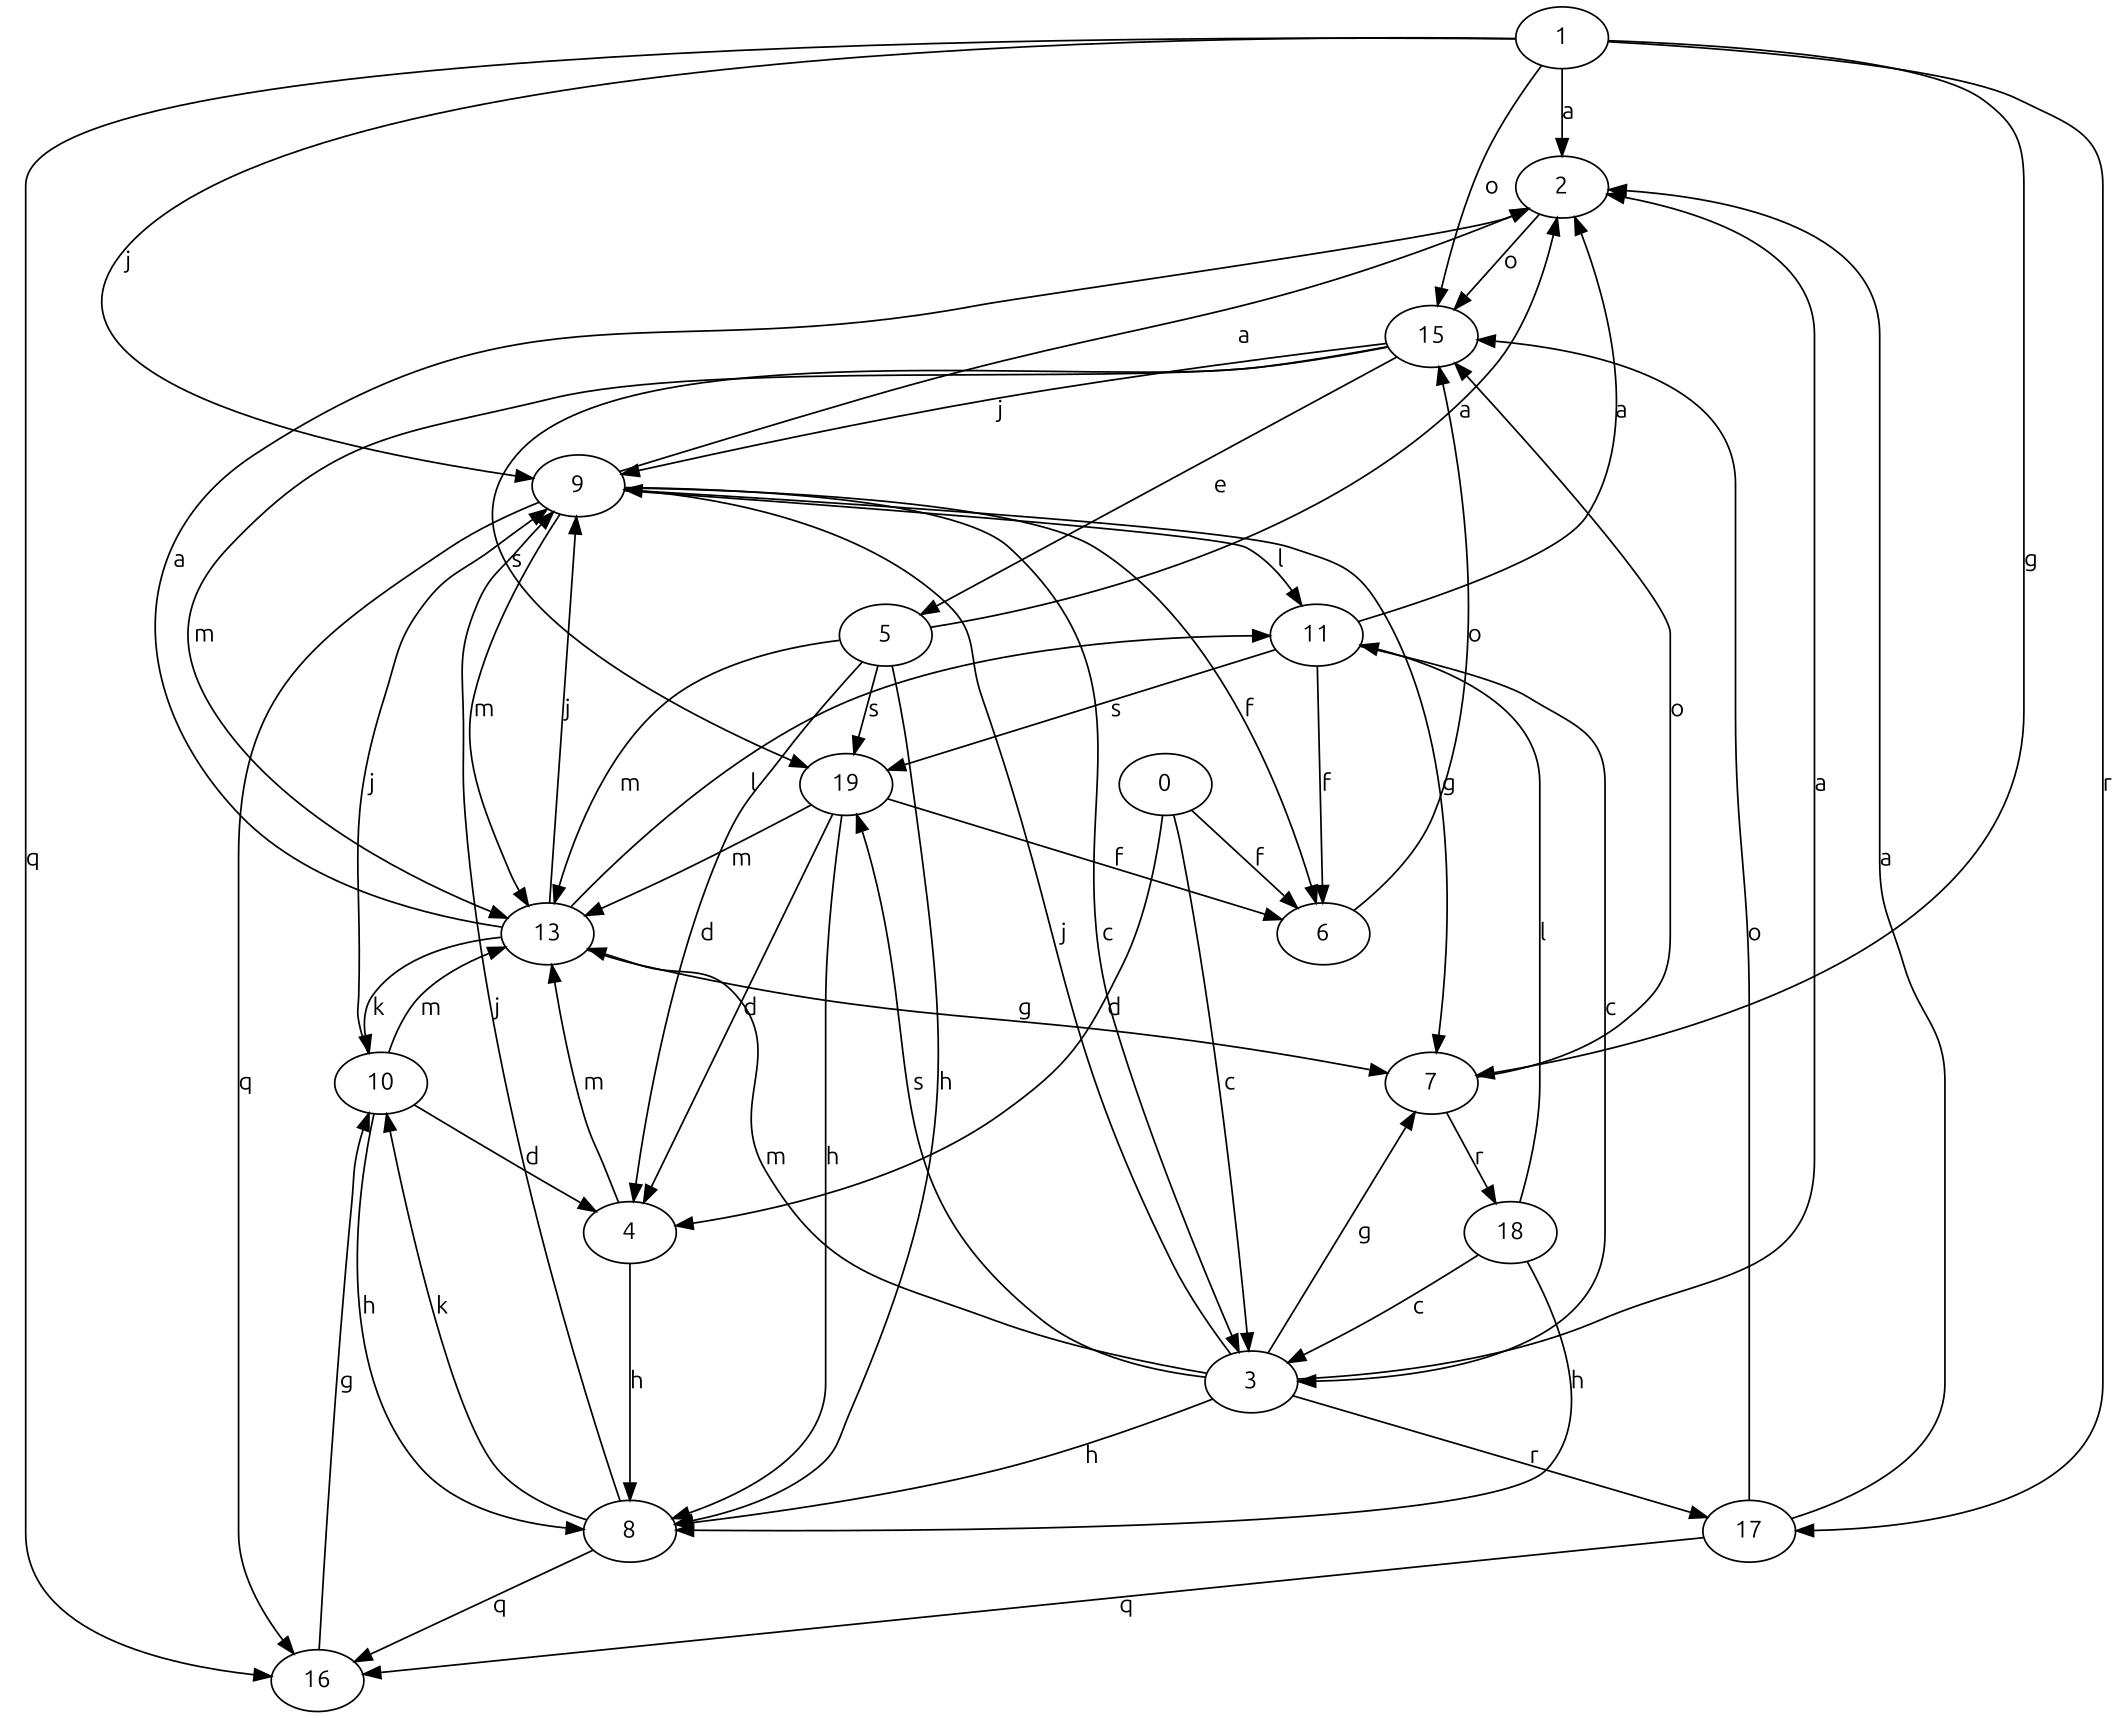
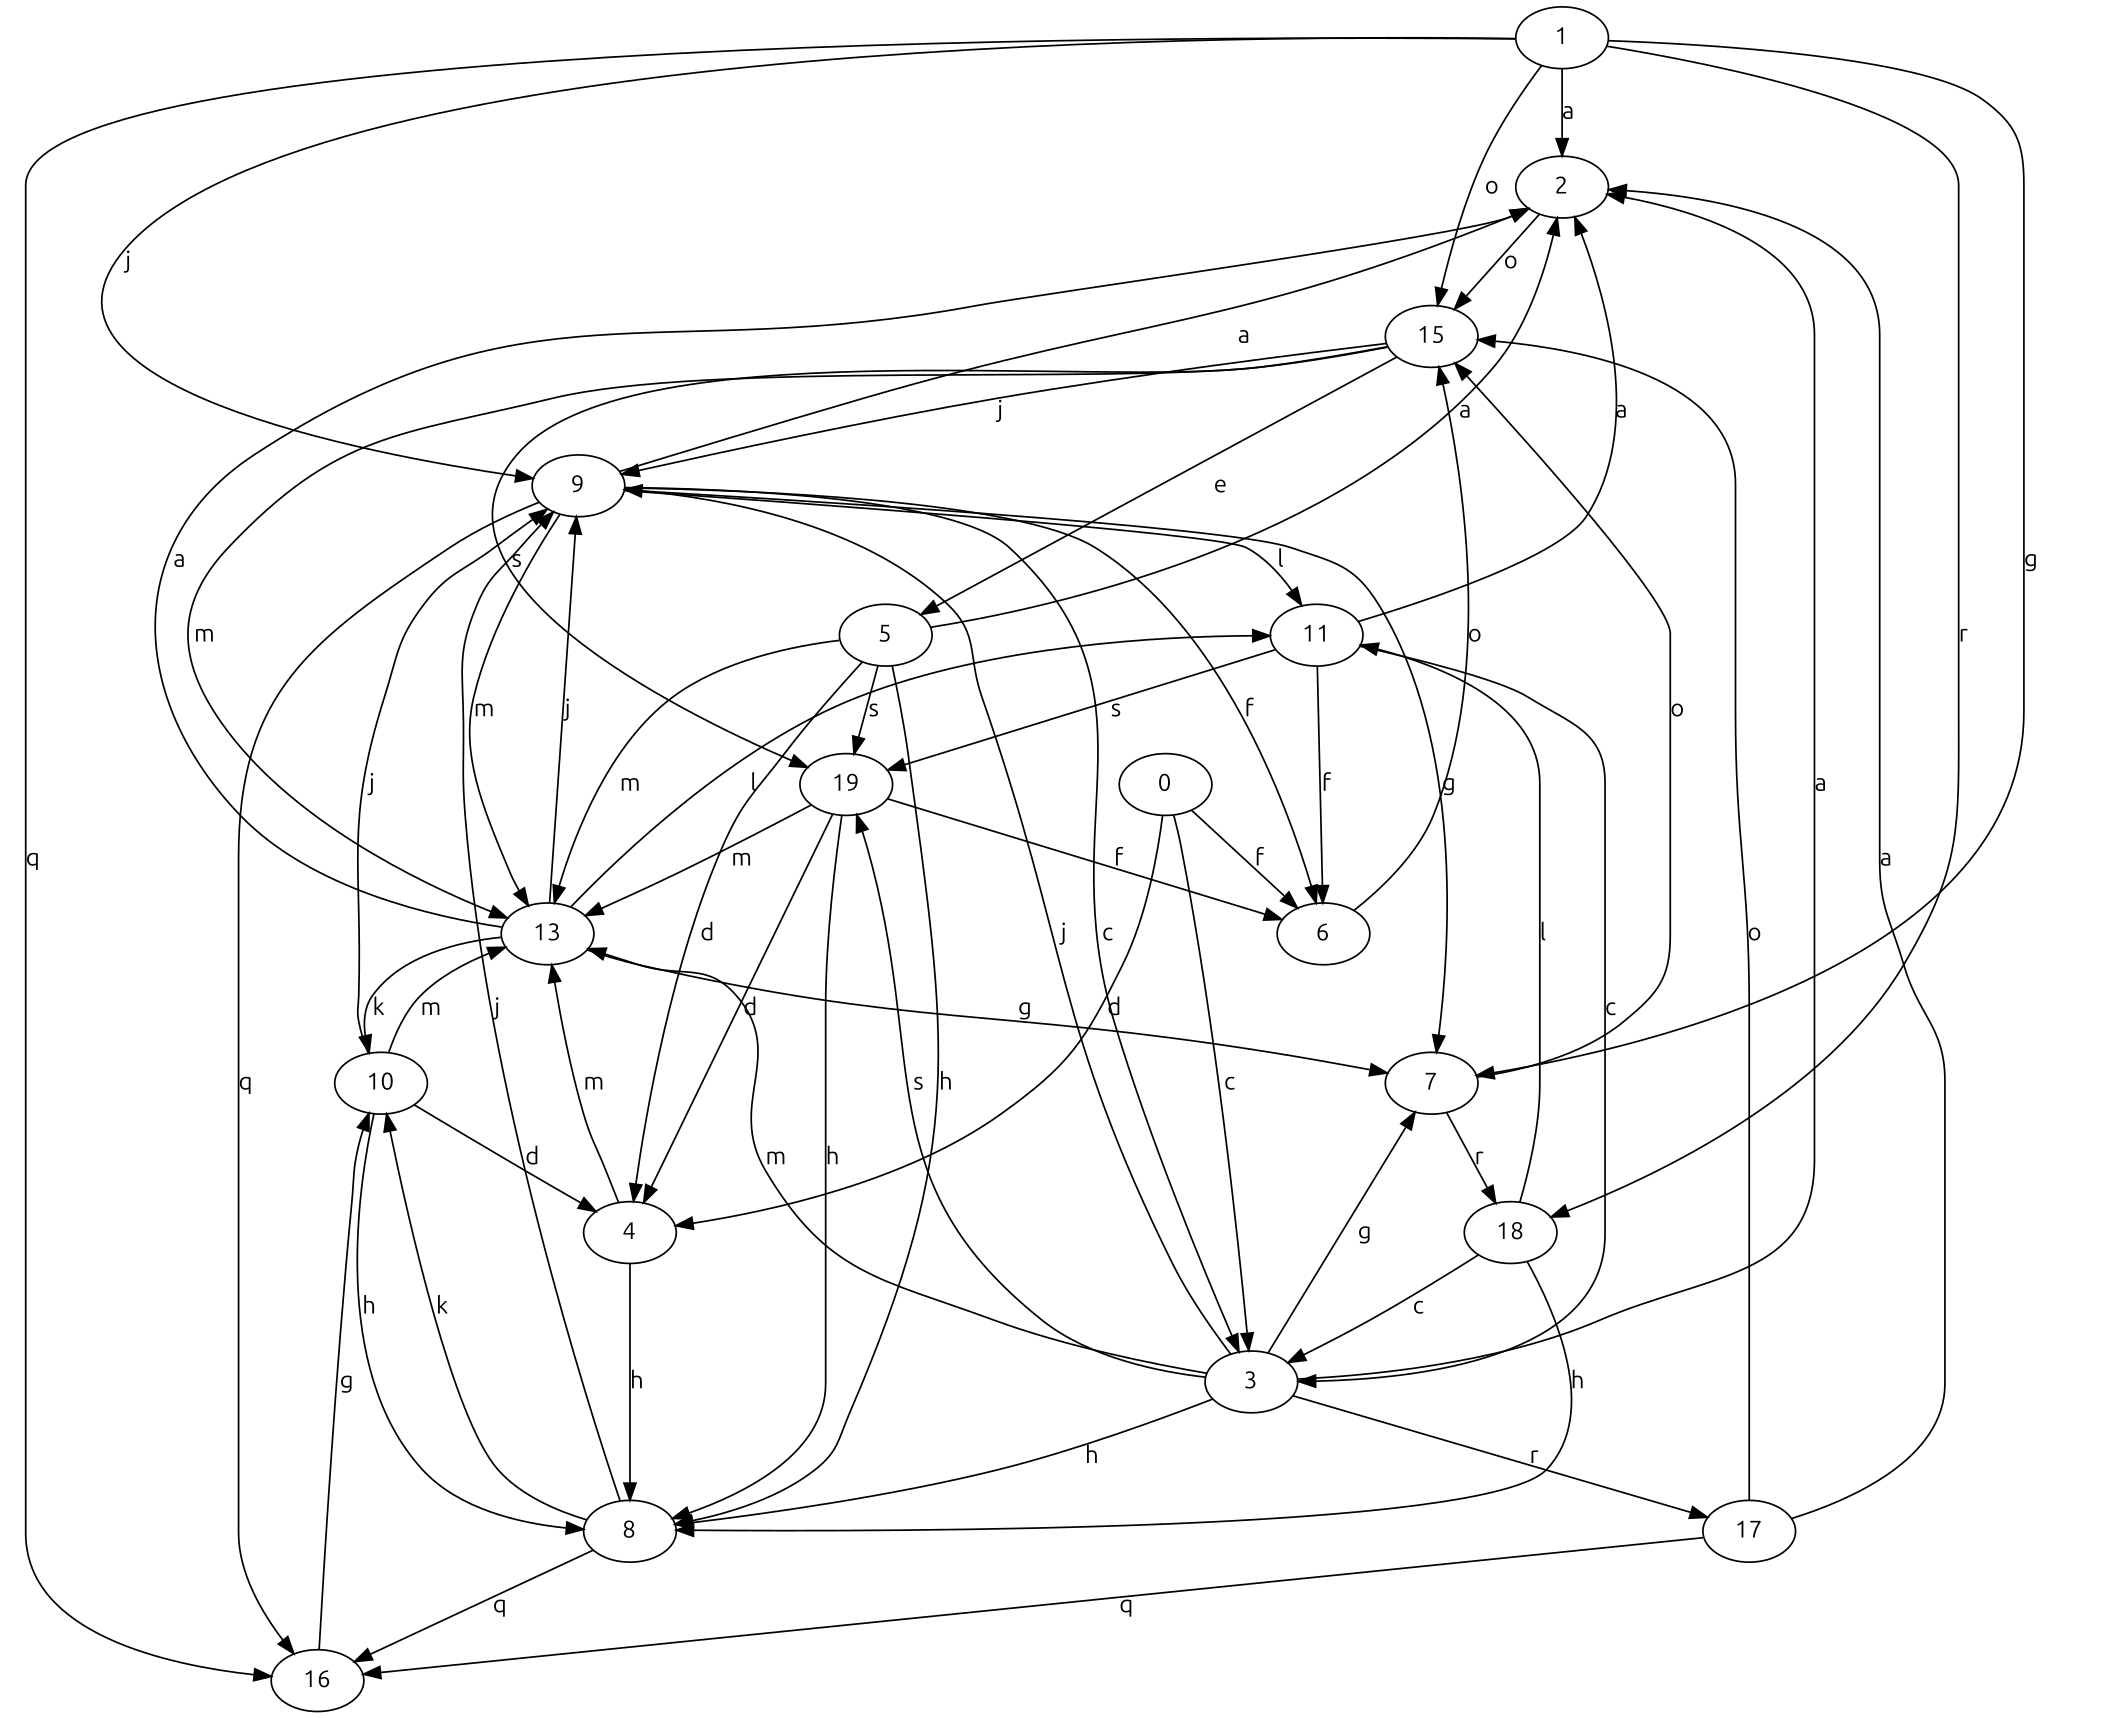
edge "1" -> "17": now "1" -> "18"
